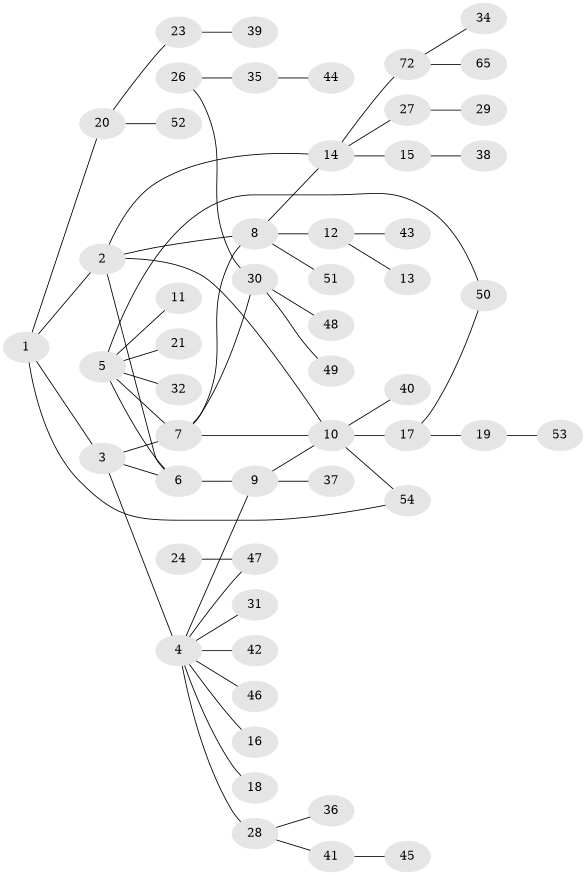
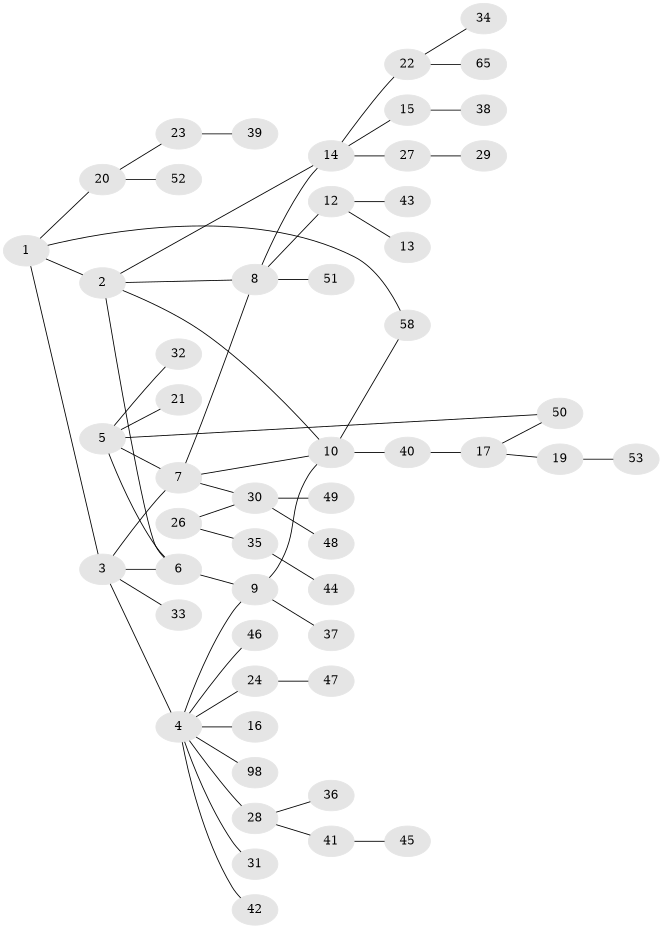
node "72": label "72" -> "22"
node "11": removed
edge "10" -- "17": now "40" -- "17"
node "54": label "54" -> "58"
edge "47" -- "4": now "24" -- "4"
node "33": added
node "18": label "18" -> "98"
